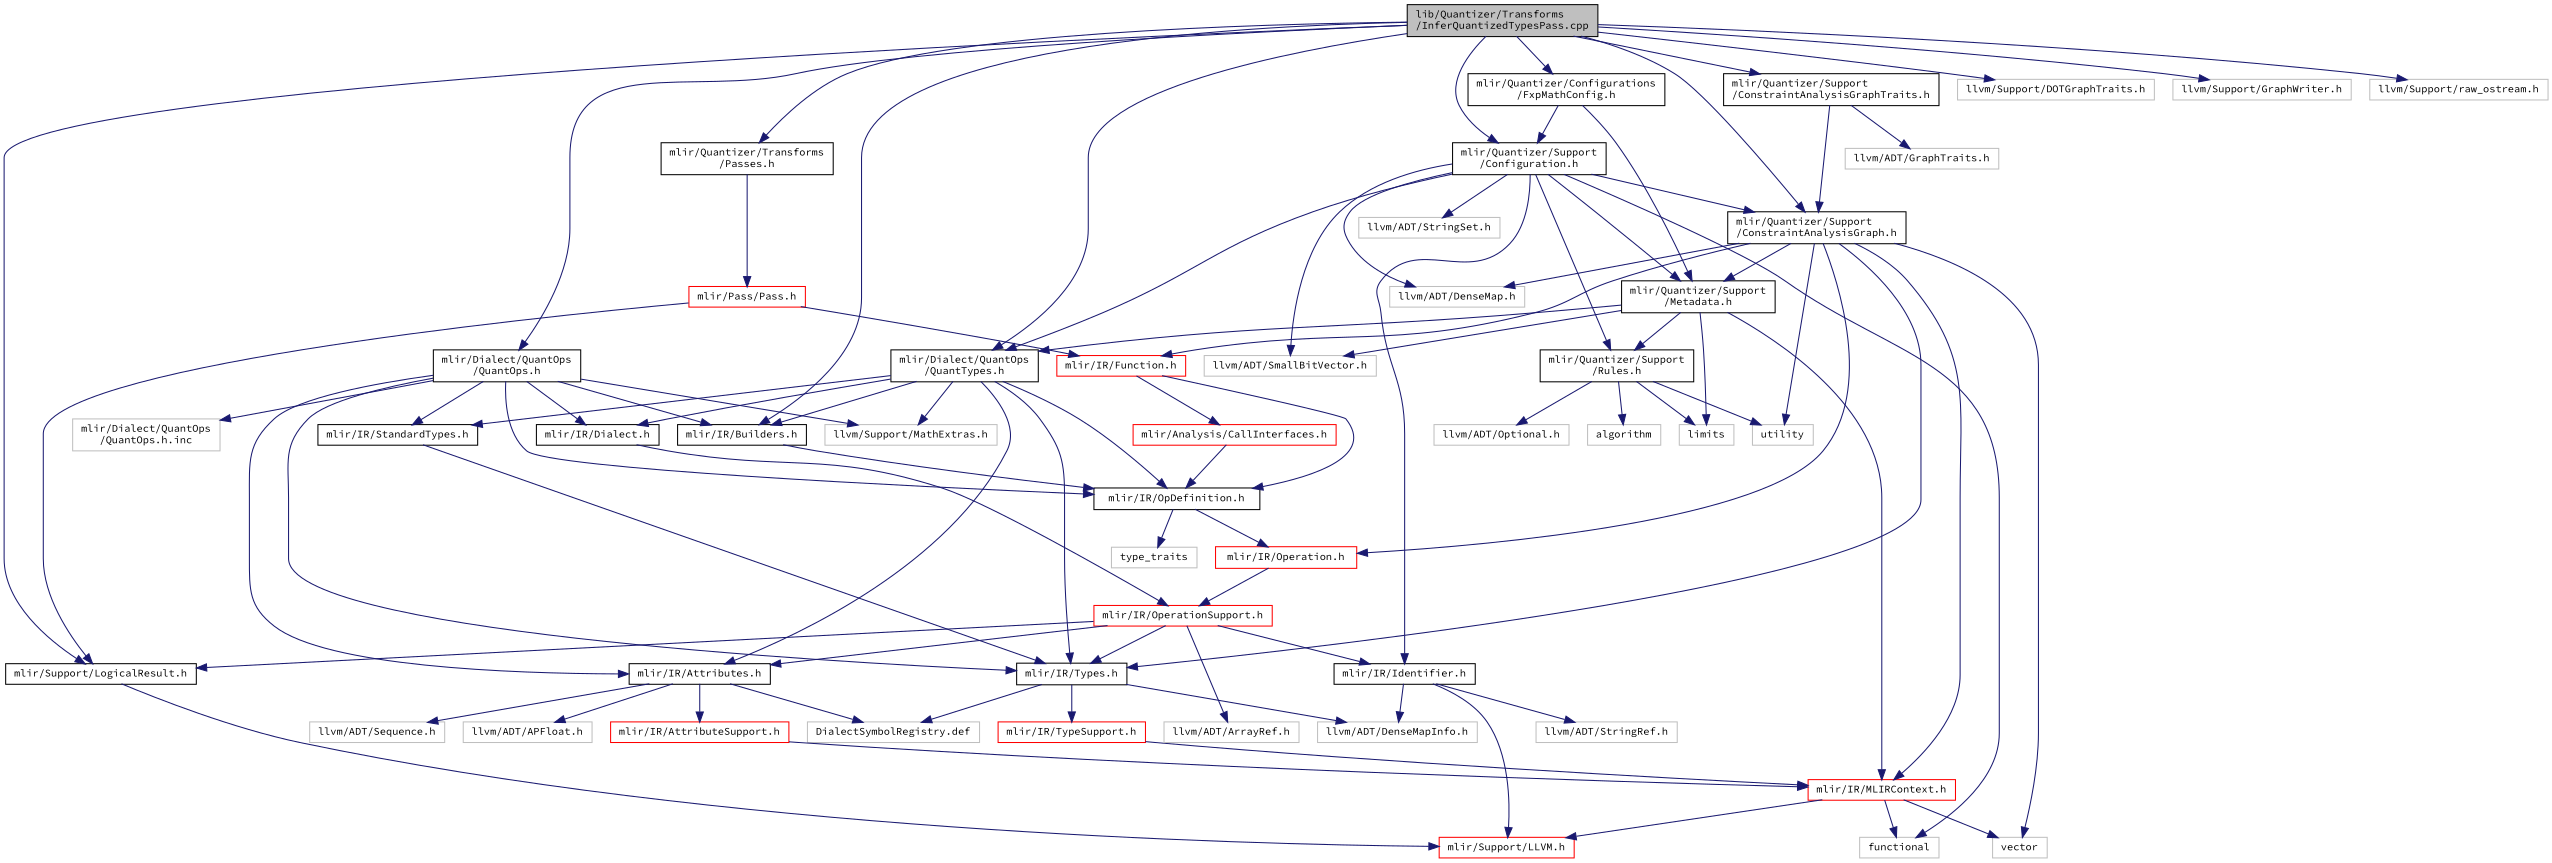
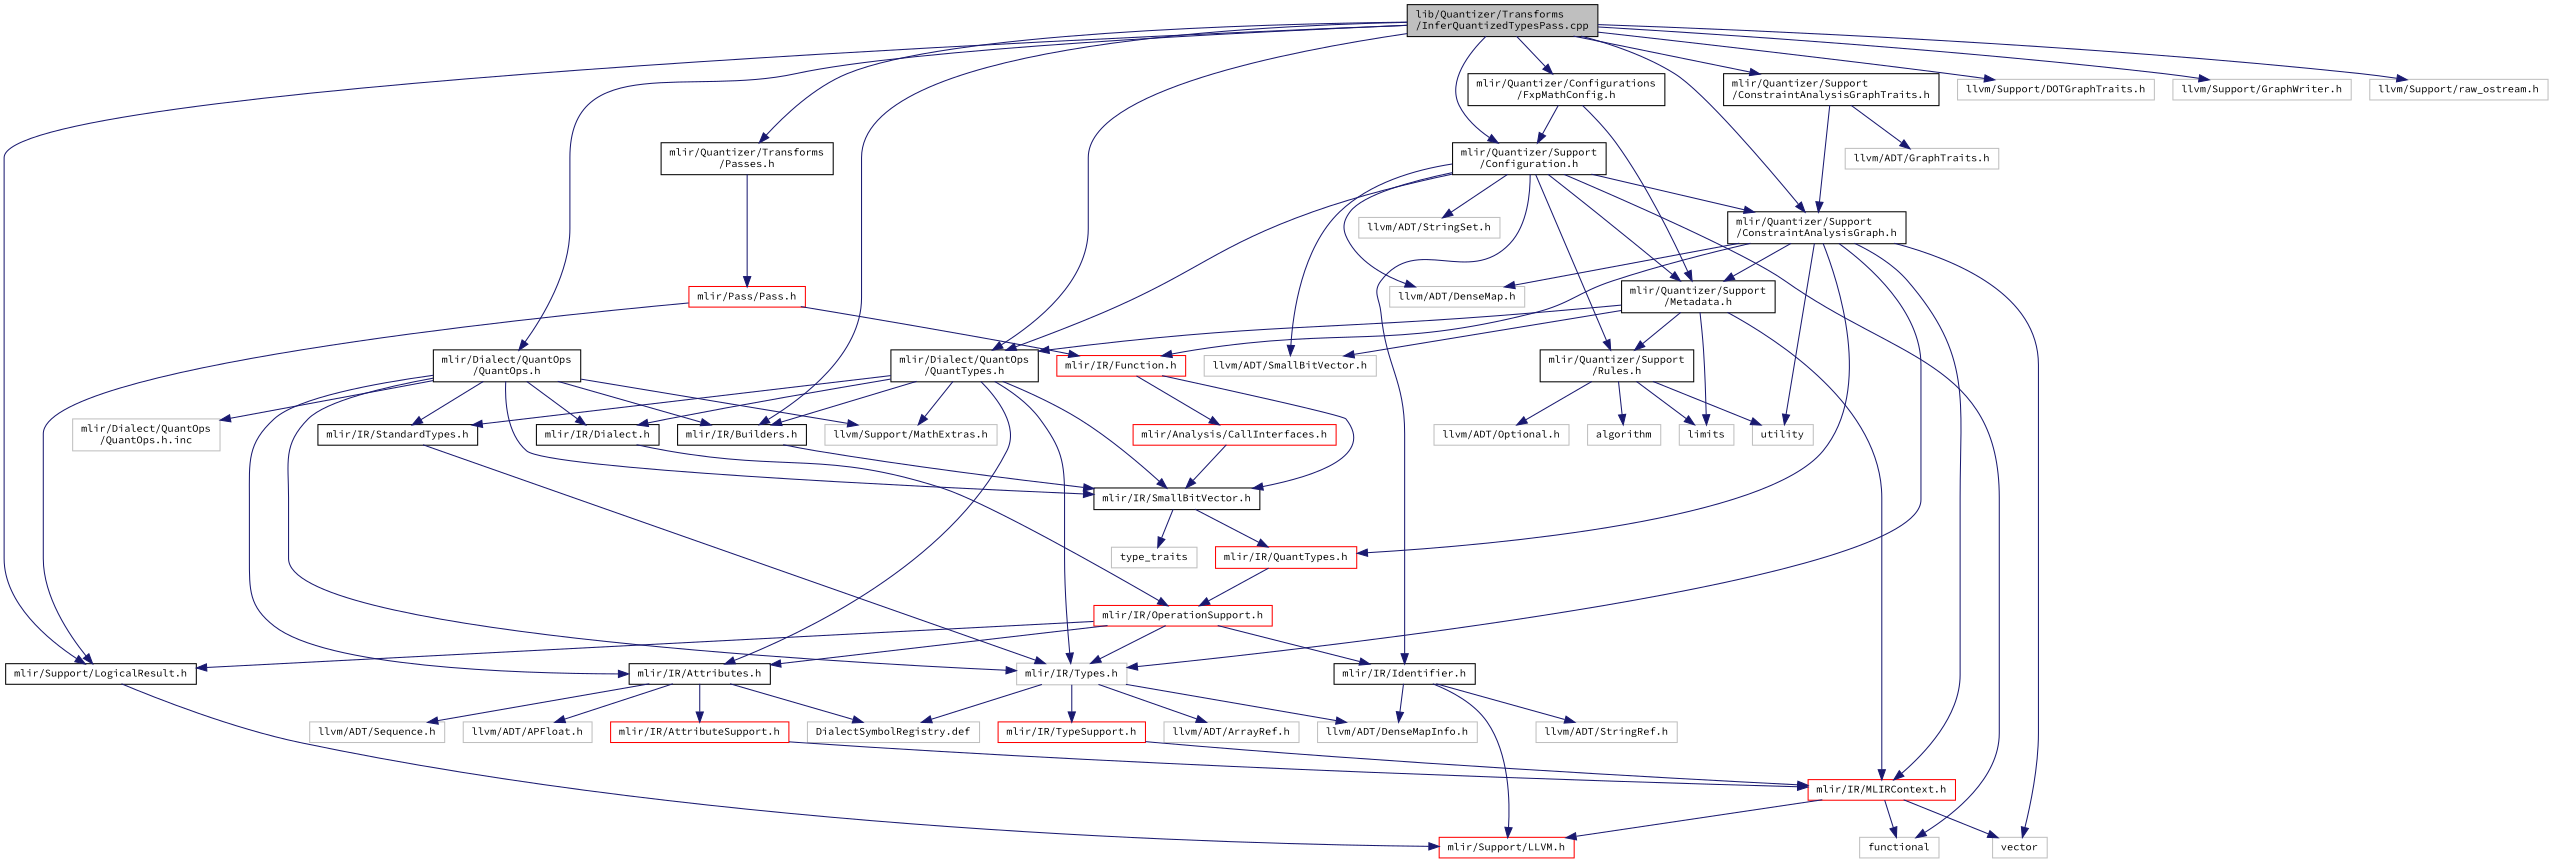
node "mlir/IR/OpDefinition.h": label "mlir/IR/OpDefinition.h" -> "mlir/IR/SmallBitVector.h"
node "mlir/IR/Operation.h": label "mlir/IR/Operation.h" -> "mlir/IR/QuantTypes.h"
edge "mlir/IR/OperationSupport.h" -> "llvm/ADT/ArrayRef.h": now "mlir/IR/Types.h" -> "llvm/ADT/ArrayRef.h"
node "mlir/IR/Types.h": color black -> grey75
